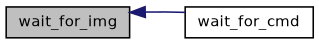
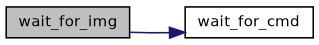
edge "wait_for_cmd" -> "wait_for_img": reversed
